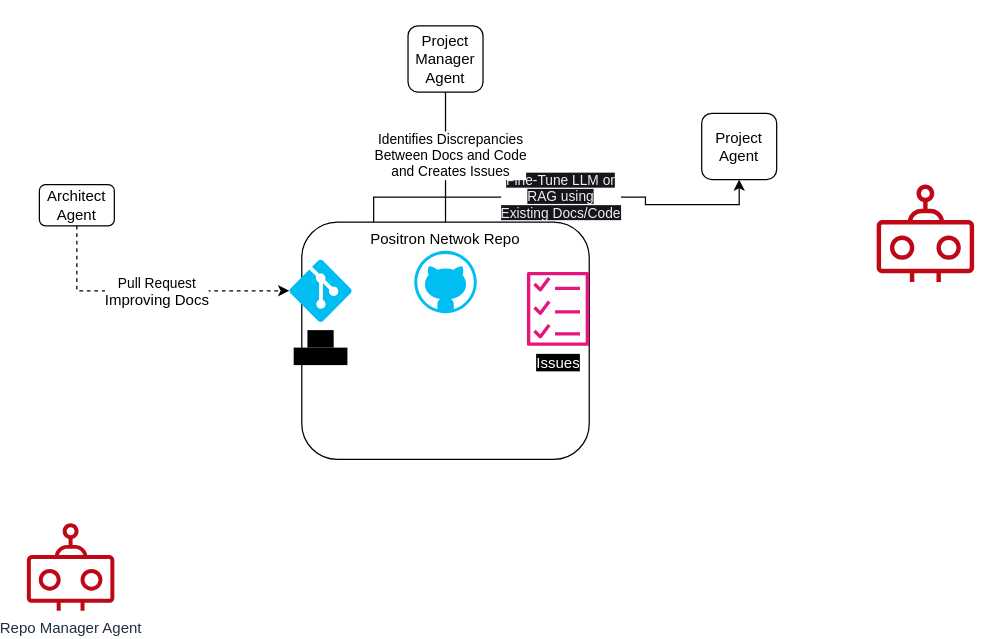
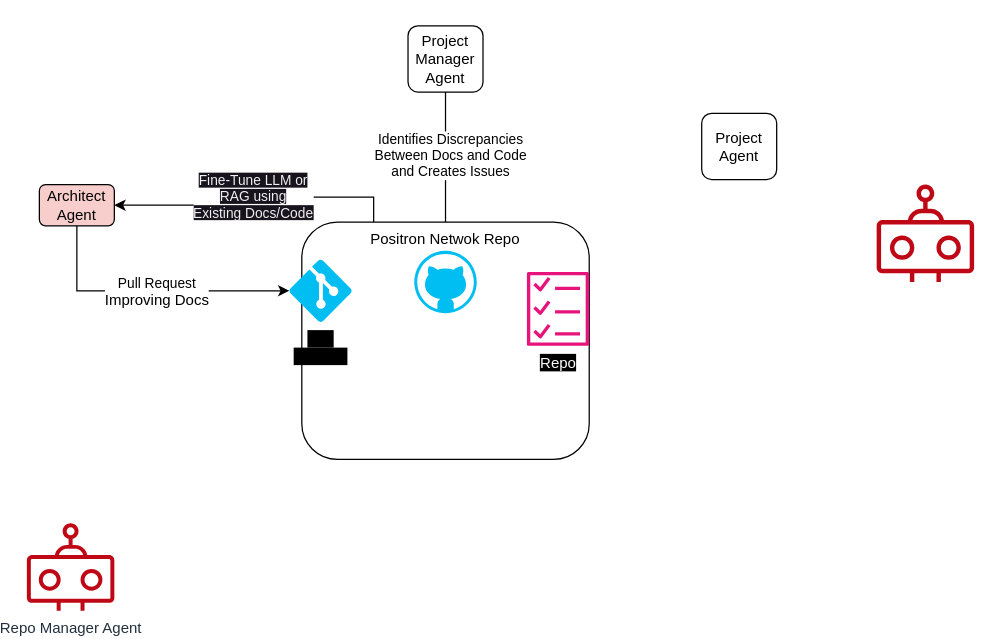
edge "Positron Netwok Repo" -> "Project Agent": now "Positron Netwok Repo" -> "Architect Agent"
node "Architect Agent": fillcolor #ffffff -> #f8cecc
edge "Architect Agent" -> "Pull Creates": style dashed -> solid
node "Issues": label "Issues" -> "Repo"
